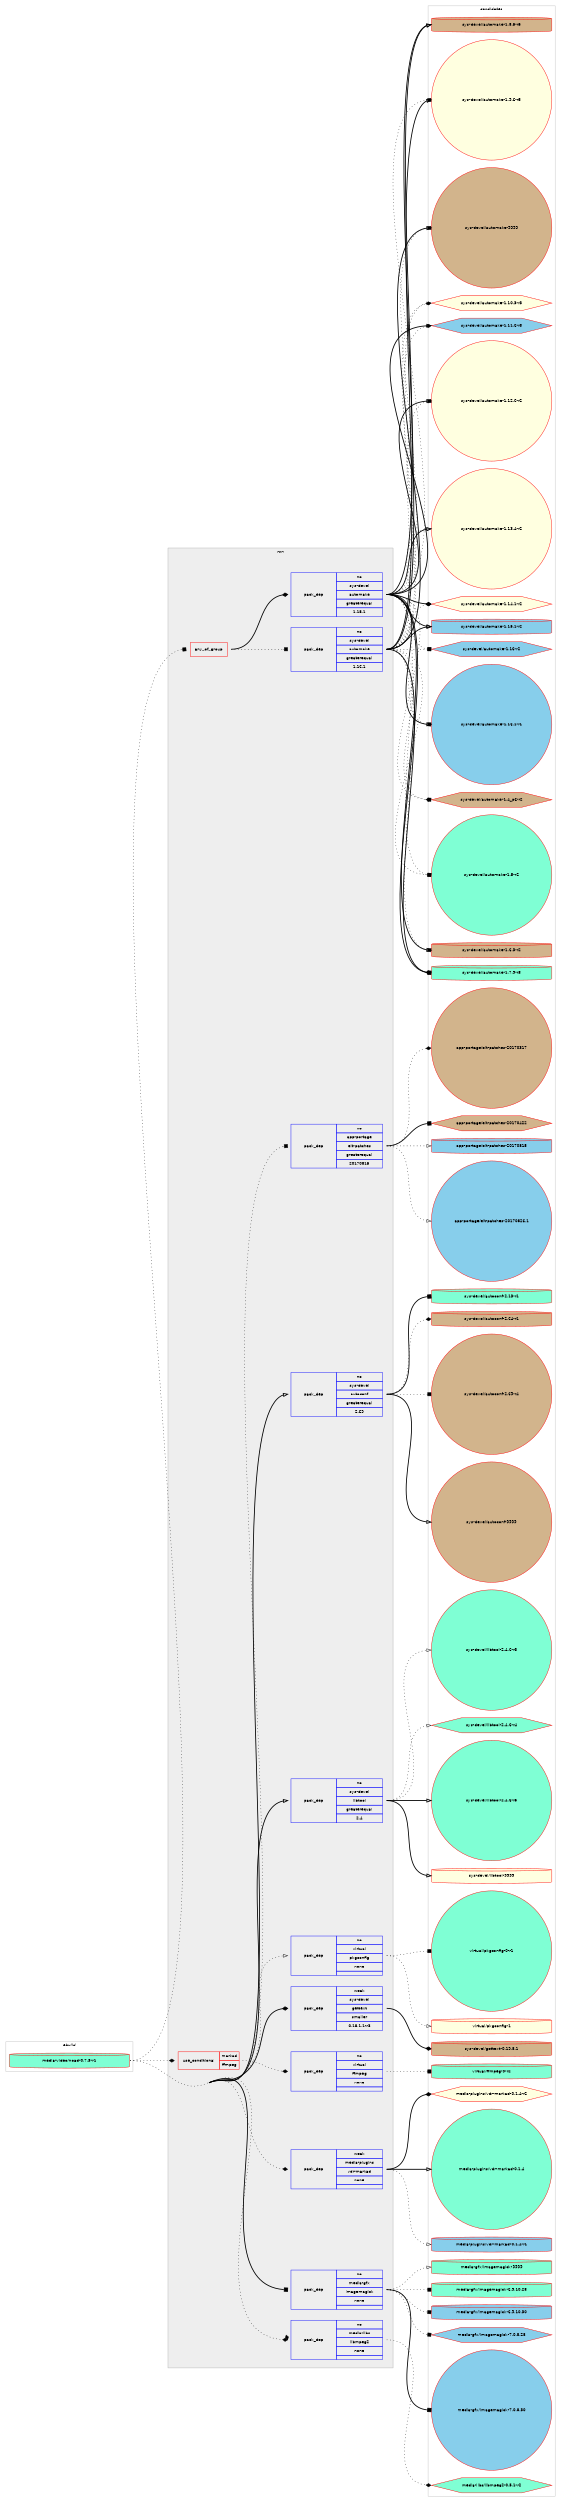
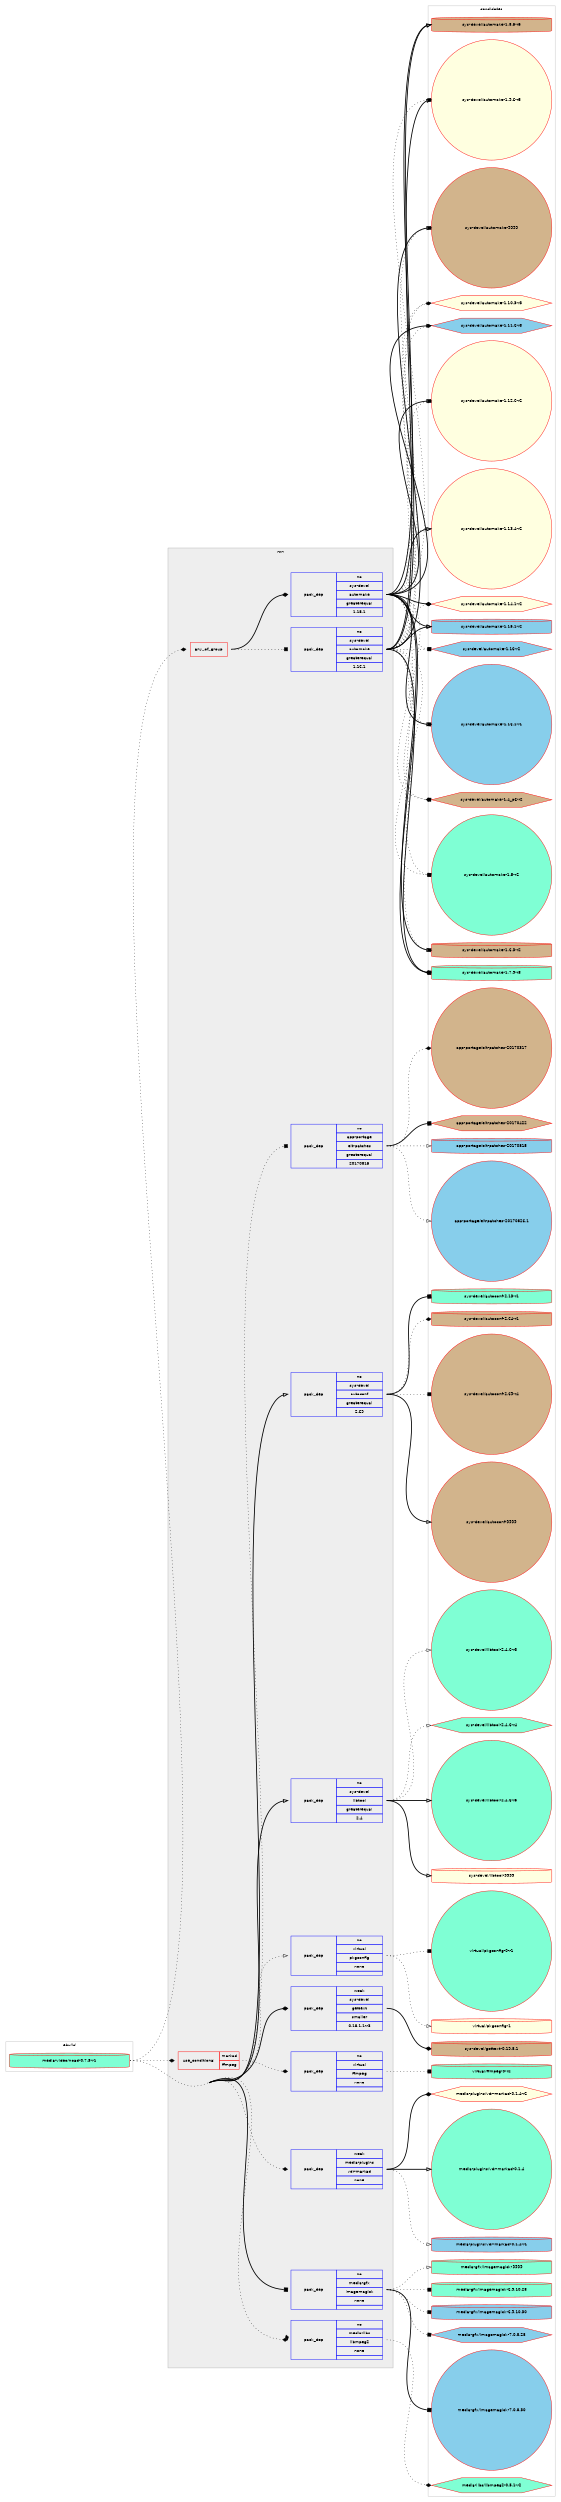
edge "media-video/noad-0.7.3-r1" -> "any_of_group": arrowhead box -> diamond
